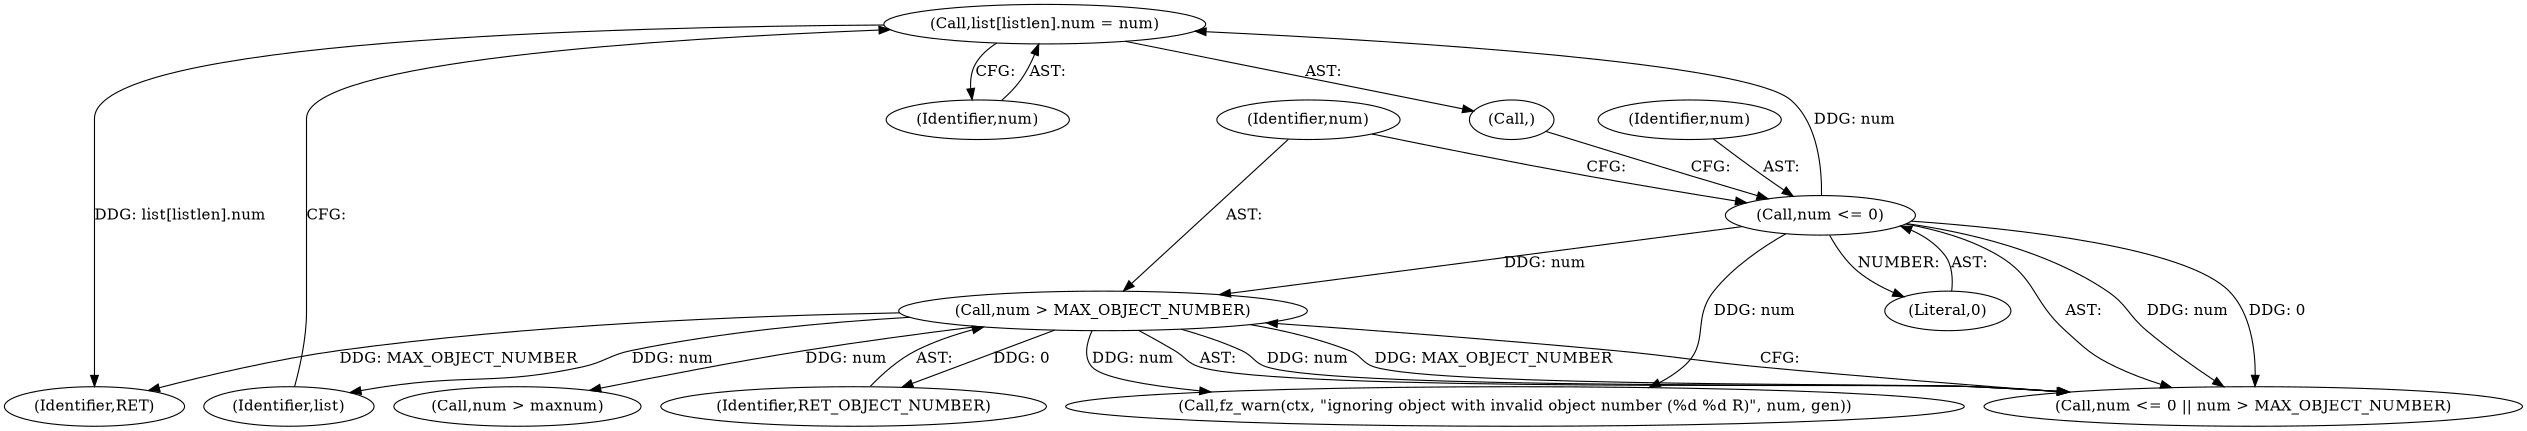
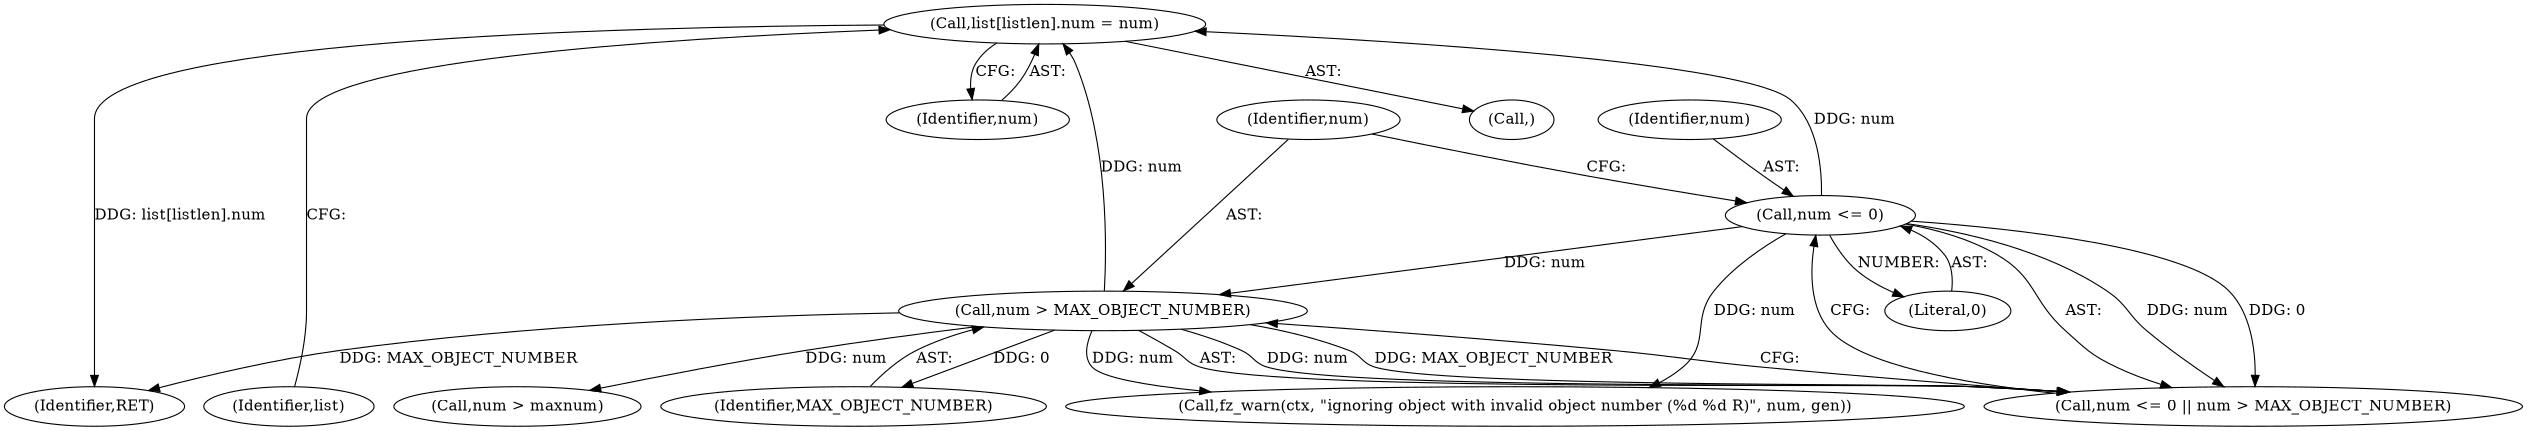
edge "(Call,)" -> "(Call,num <= 0)": now "(Call,num <= 0 || num > MAX_OBJECT_NUMBER)" -> "(Call,num <= 0)"
edge "(Call,num > MAX_OBJECT_NUMBER)" -> "(Identifier,list)": now "(Call,num > MAX_OBJECT_NUMBER)" -> "(Call,list[listlen].num = num)"
node "(Identifier,RET_OBJECT_NUMBER)": label "(Identifier,RET_OBJECT_NUMBER)" -> "(Identifier,MAX_OBJECT_NUMBER)"
